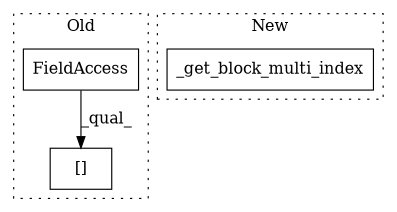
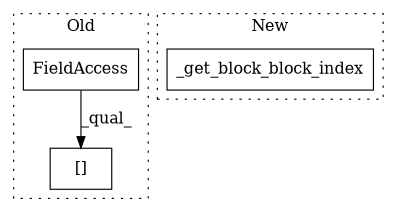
node "_get_block_multi_index": label "_get_block_multi_index" -> "_get_block_block_index"
